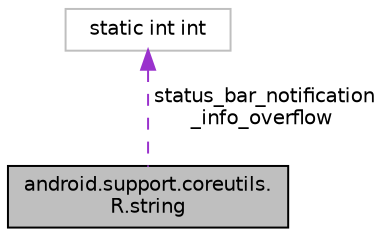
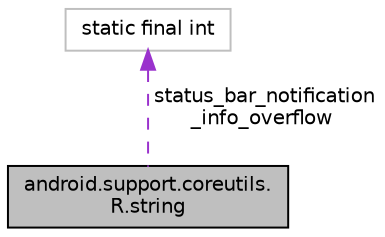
node "static int int": label "static int int" -> "static final int"
